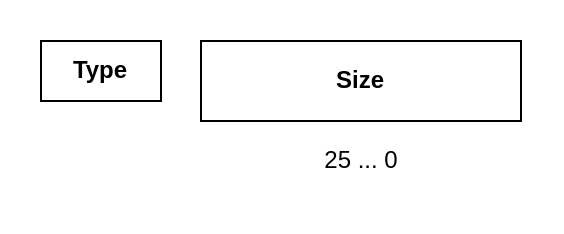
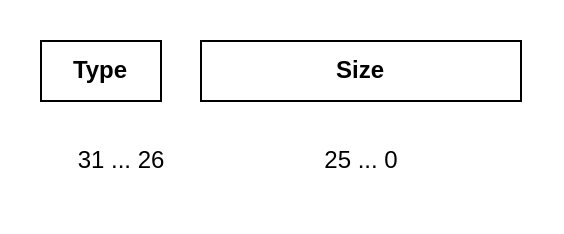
node "Size": size 320x80 -> 320x60
node "31 ... 26": added
